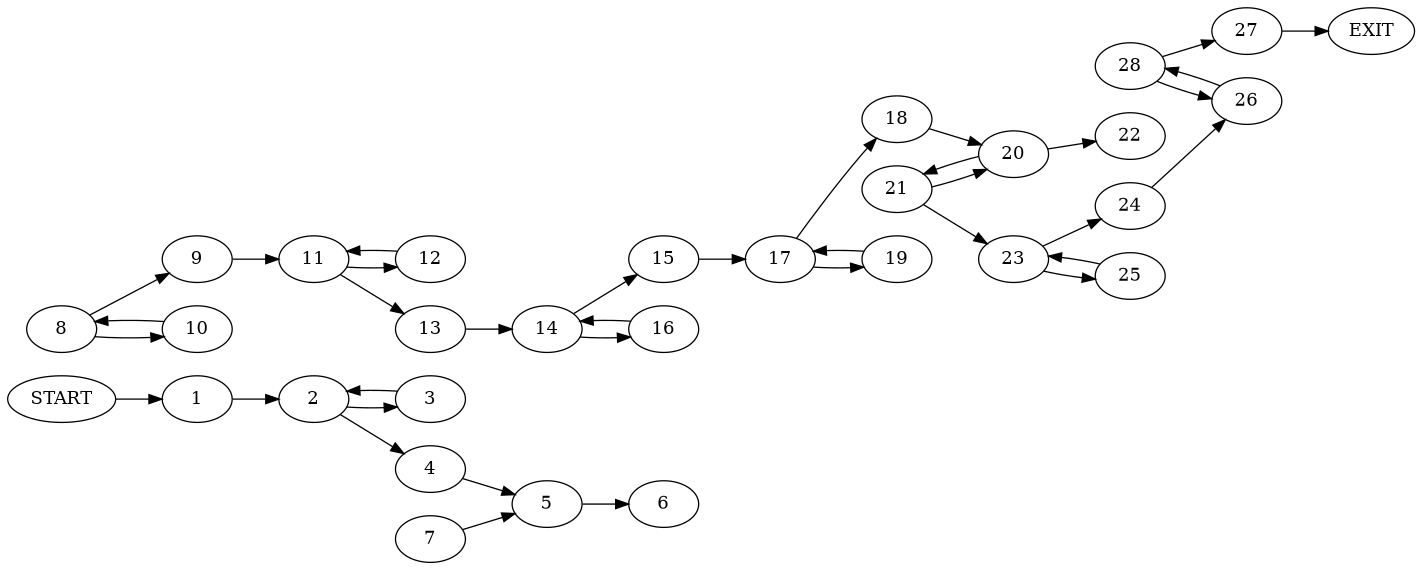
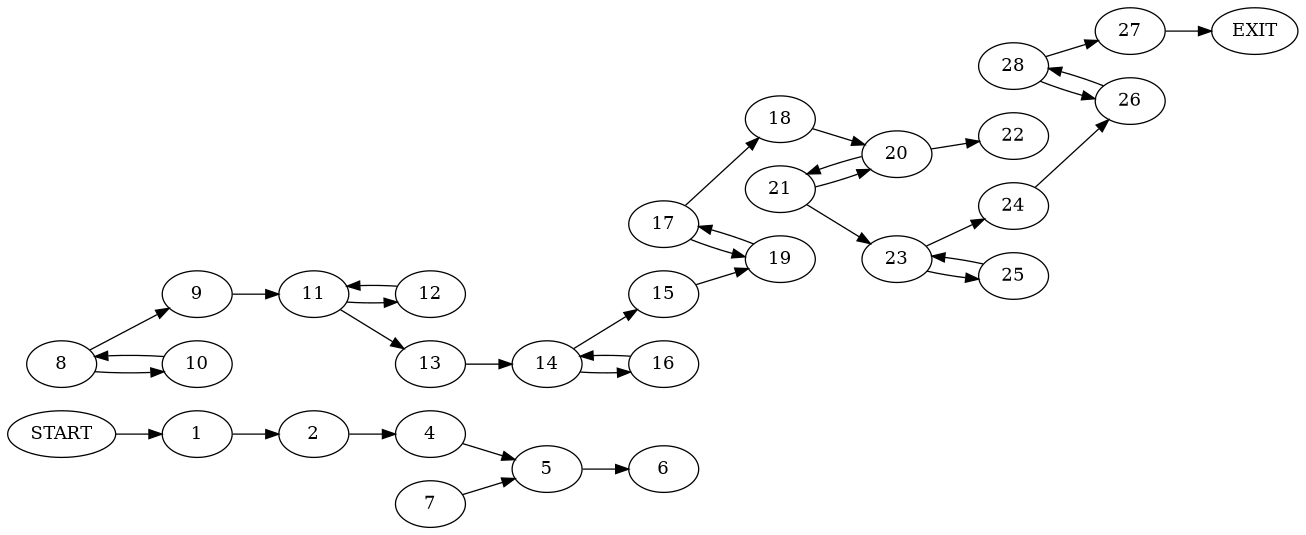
edge "15" -> "17": now "15" -> "19"
node "3": removed
